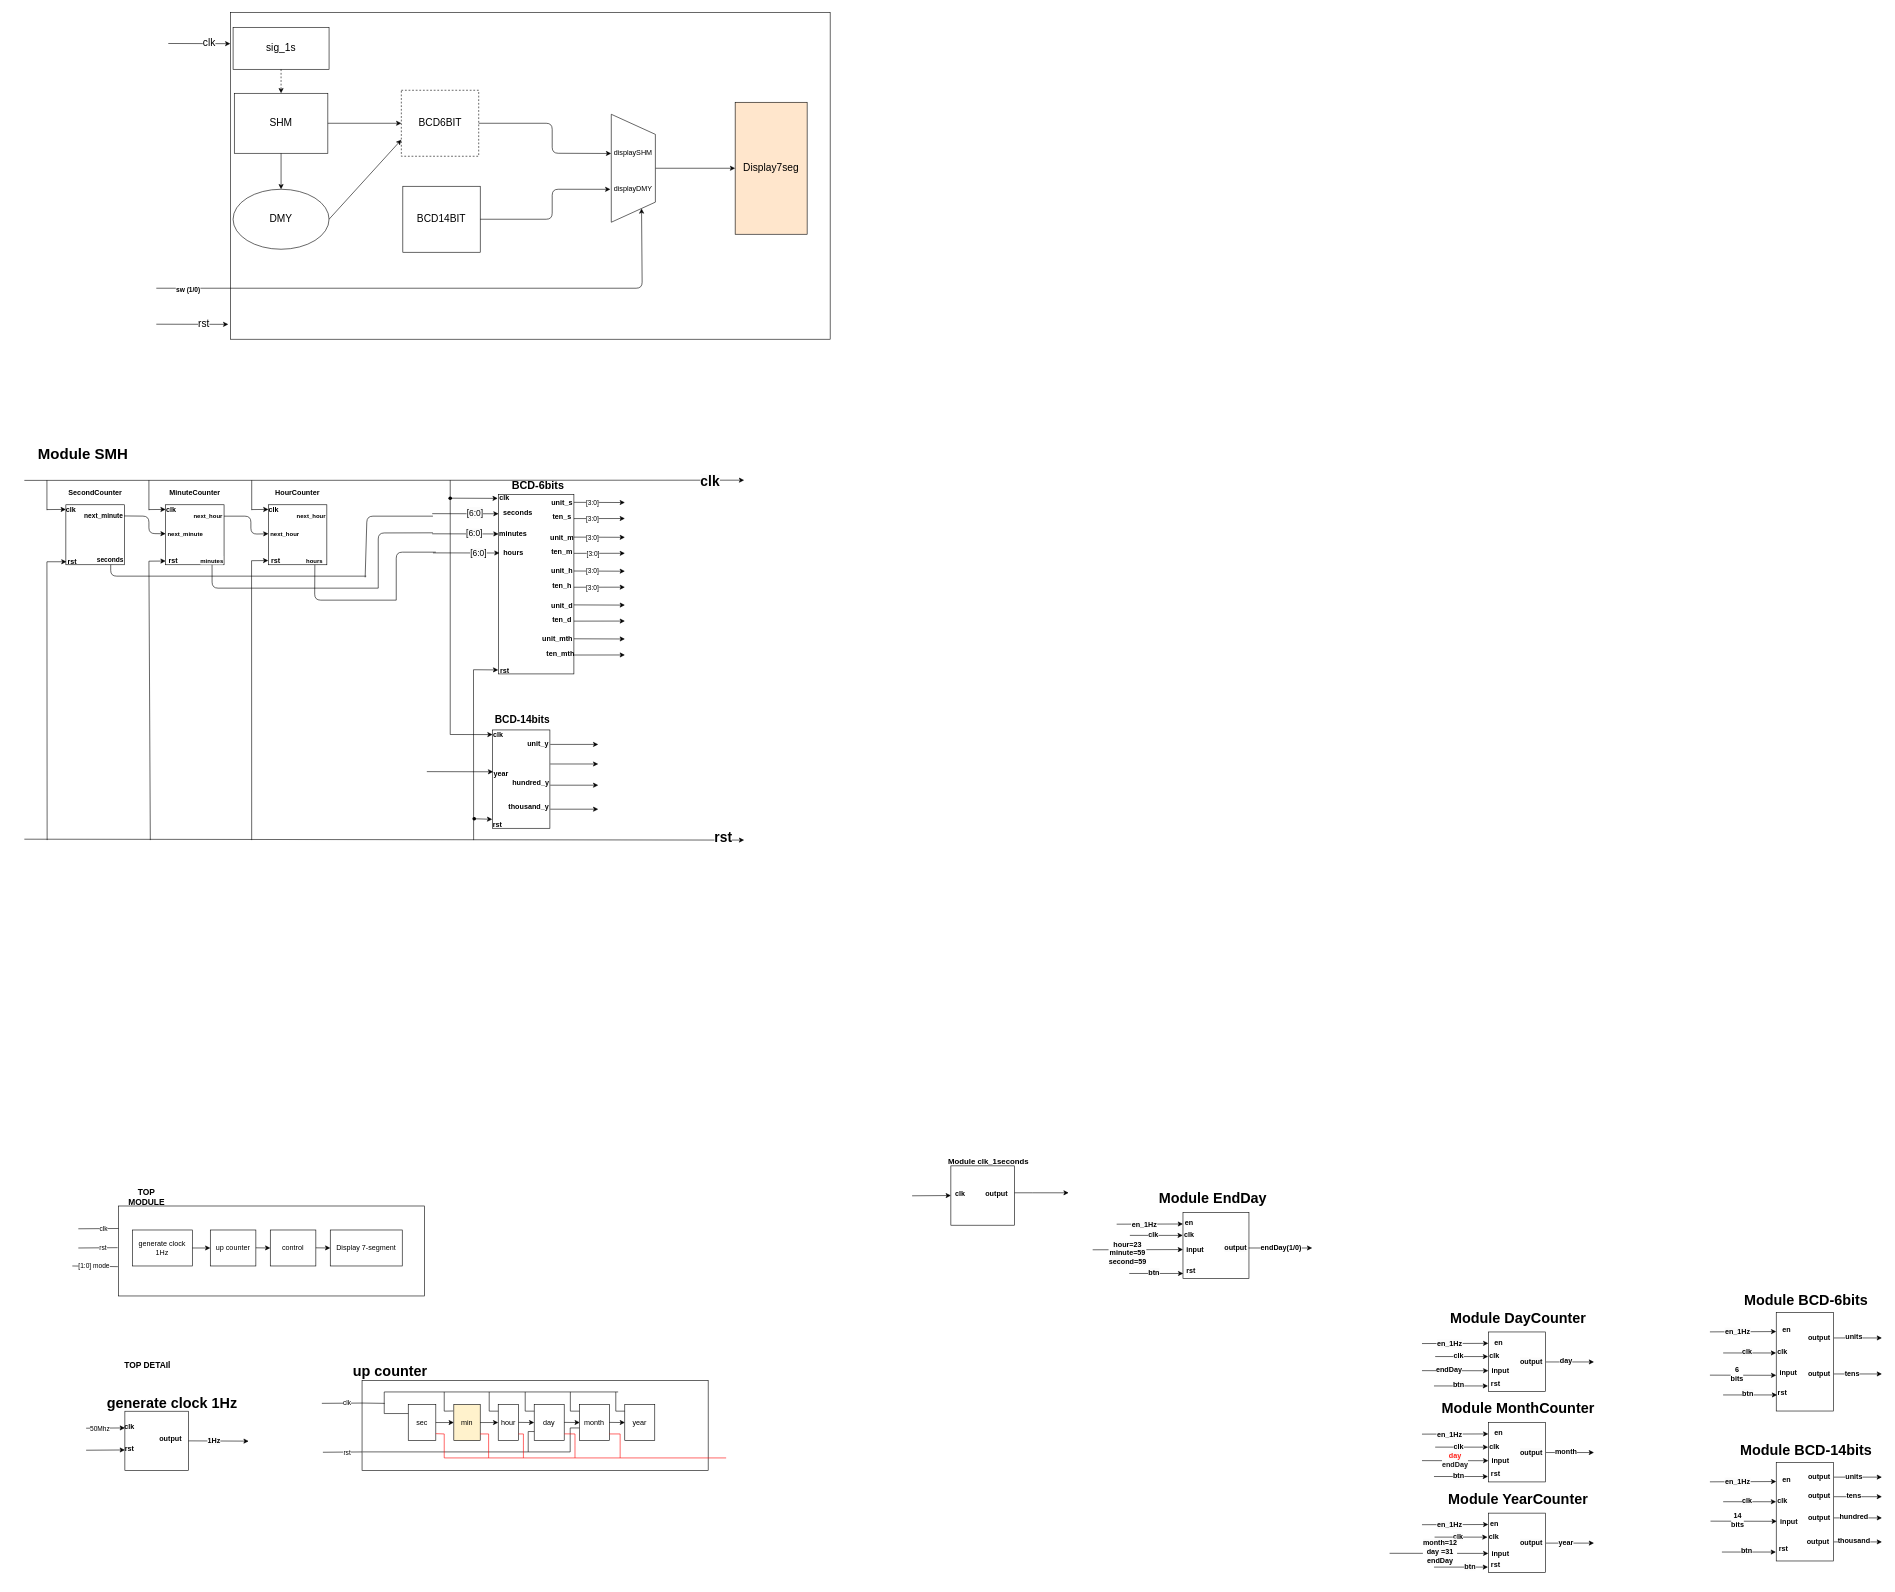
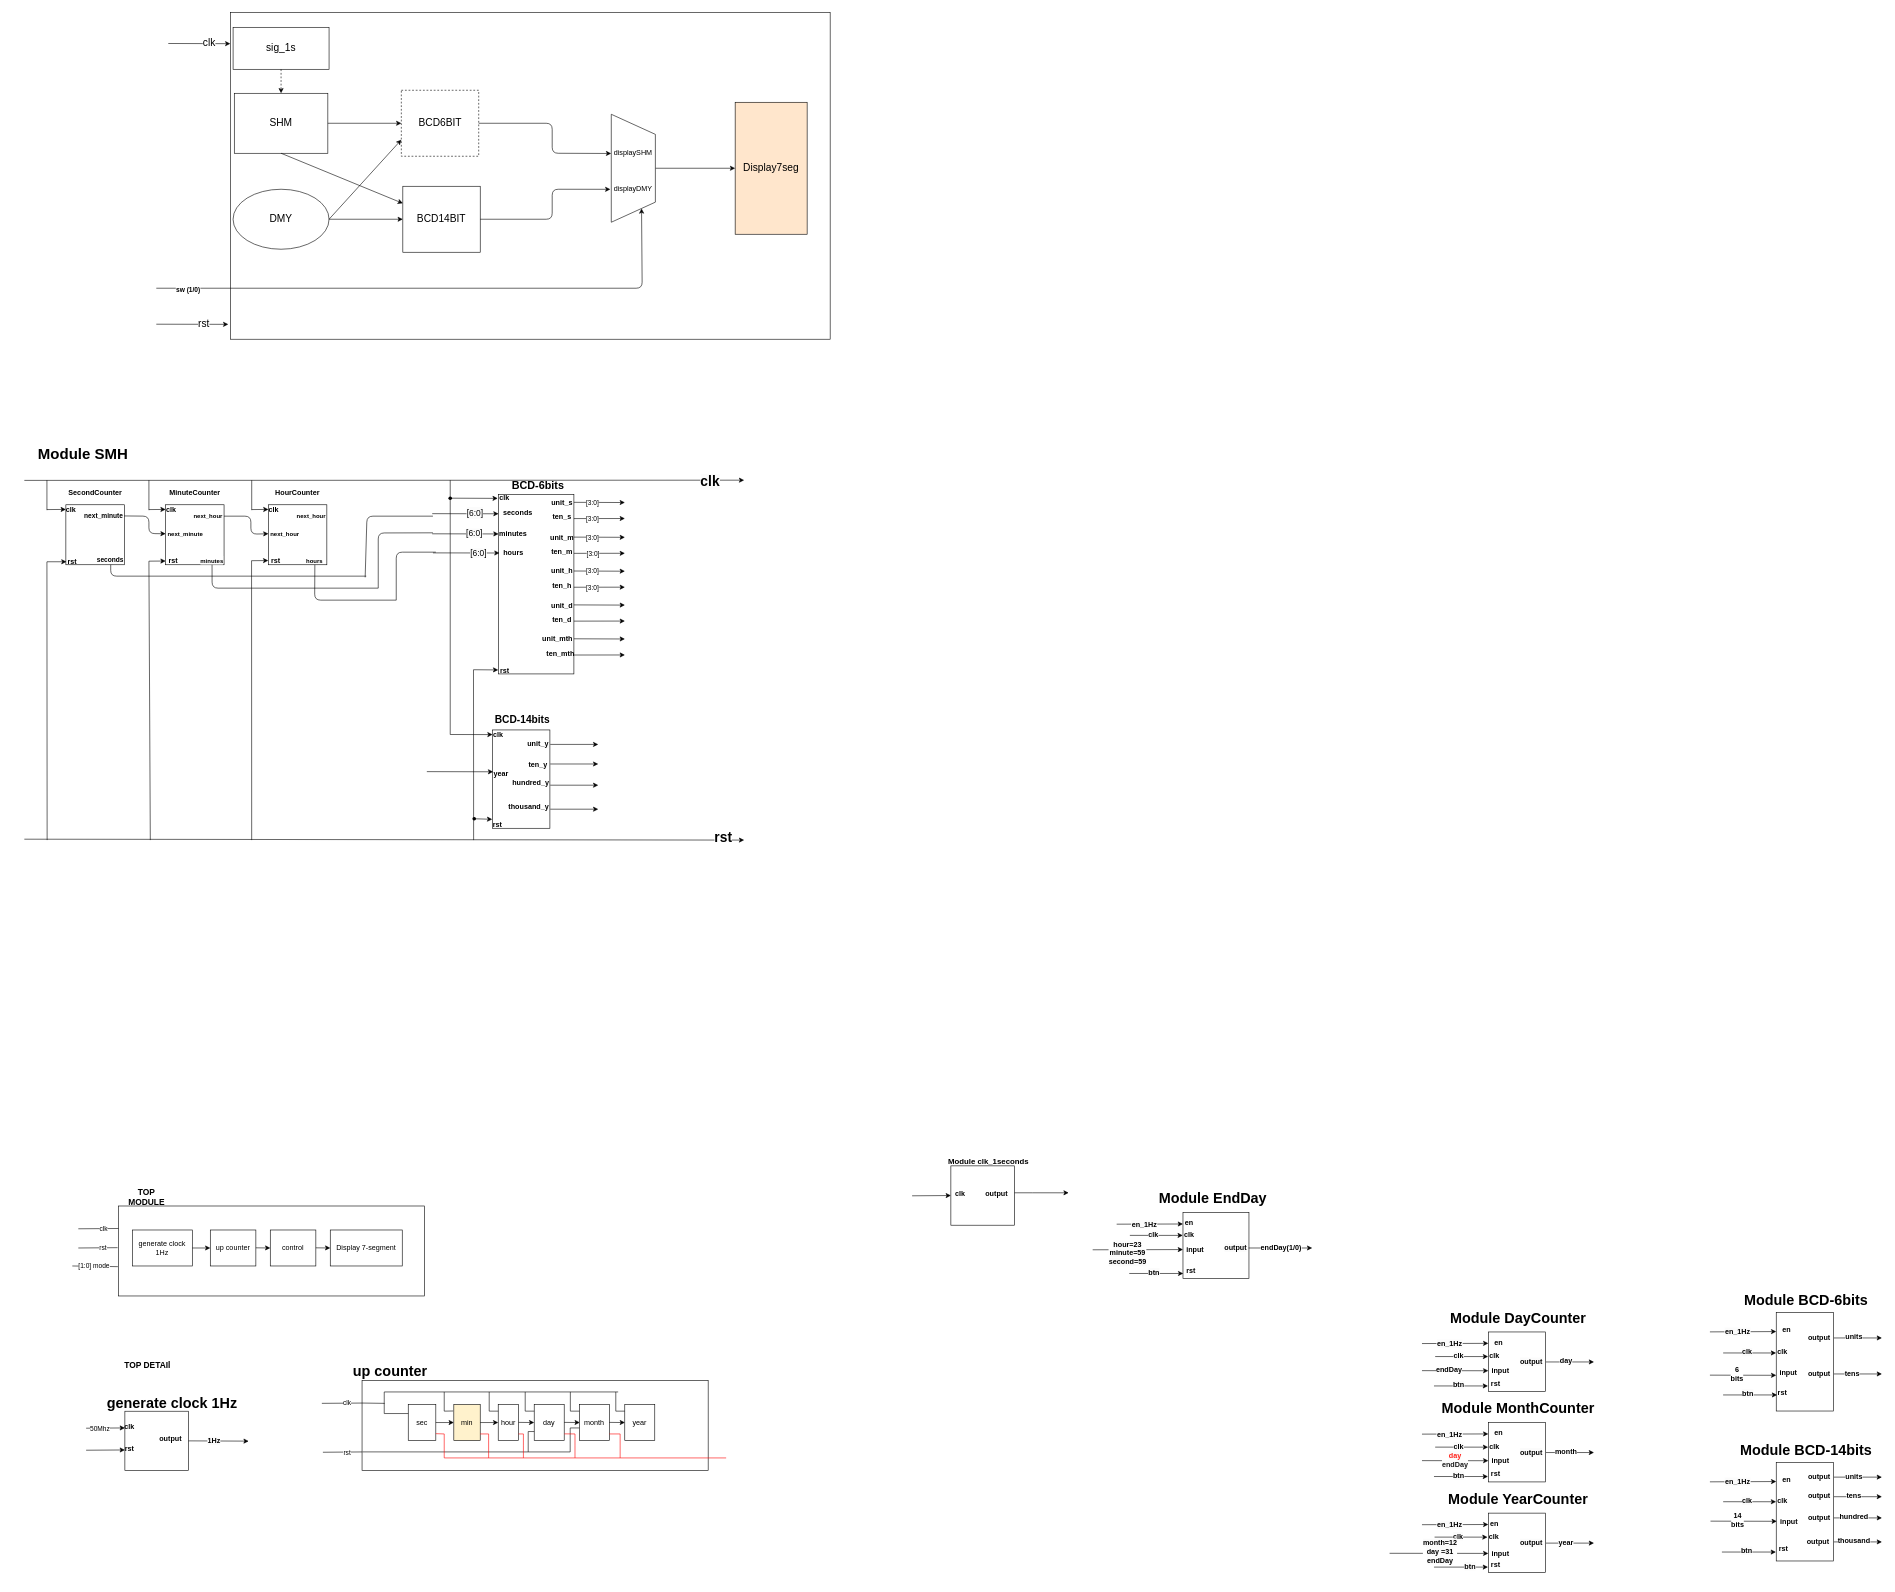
edge "SHM" -> "DMY": now "SHM" -> "BCD14BIT"
edge "DMY" -> "BCD14BIT": added
node "ten_y": added
